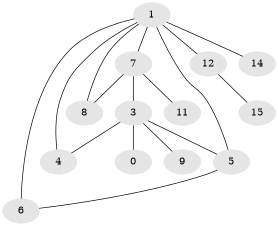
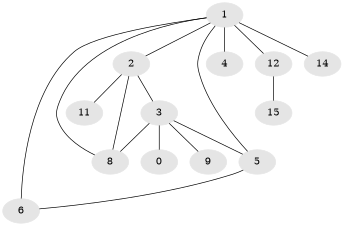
node "7": label "7" -> "2"
edge "3" -- "4": now "3" -- "8"
